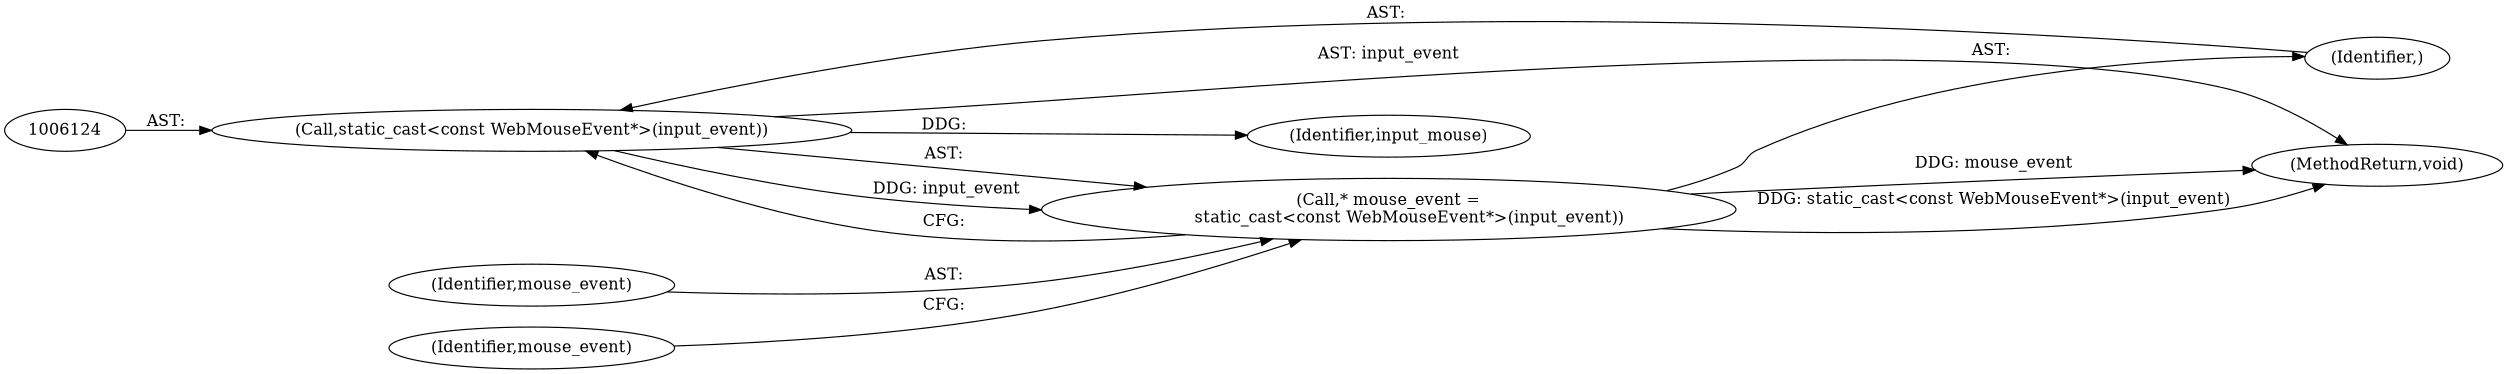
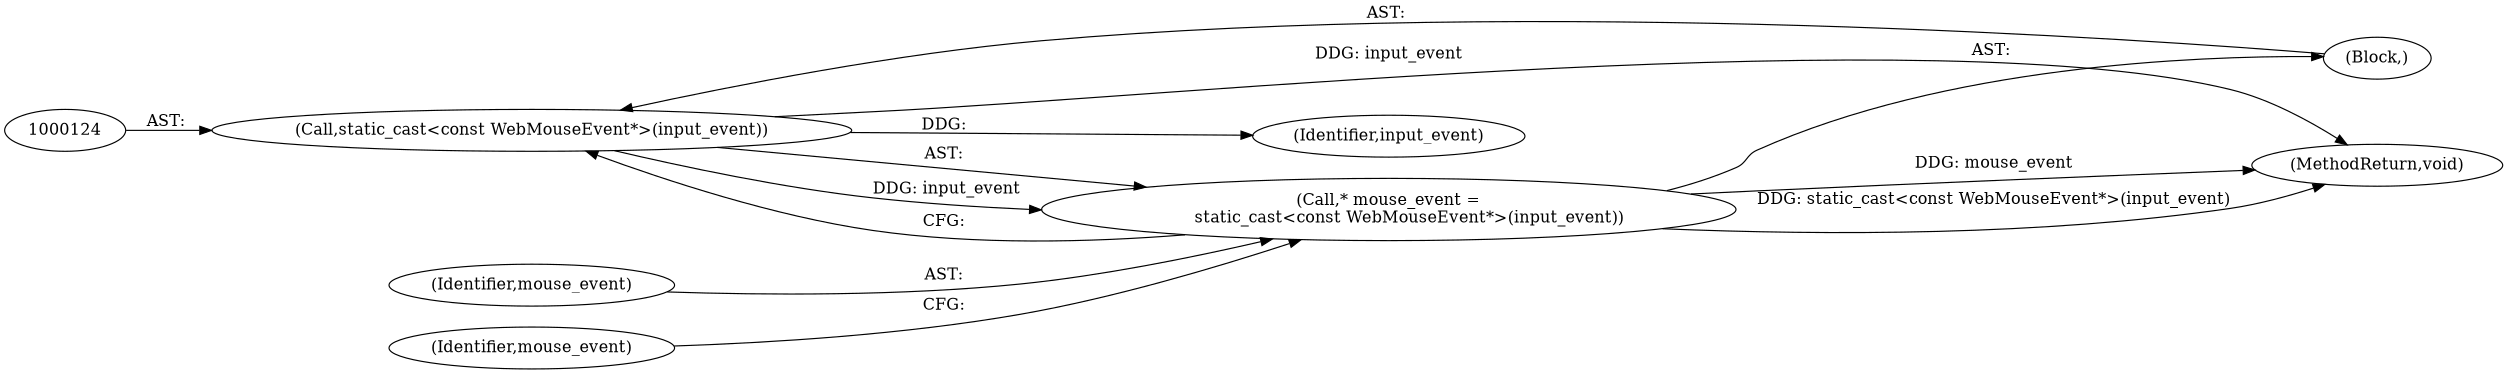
edge "(Call,static_cast<const WebMouseEvent*>(input_event))" -> "(MethodReturn,void)": label "AST: input_event" -> "DDG: input_event"
node "(Identifier,)": label "(Identifier,)" -> "(Block,)"
node "1006124": label "1006124" -> "1000124"
node "(Identifier,input_mouse)": label "(Identifier,input_mouse)" -> "(Identifier,input_event)"
